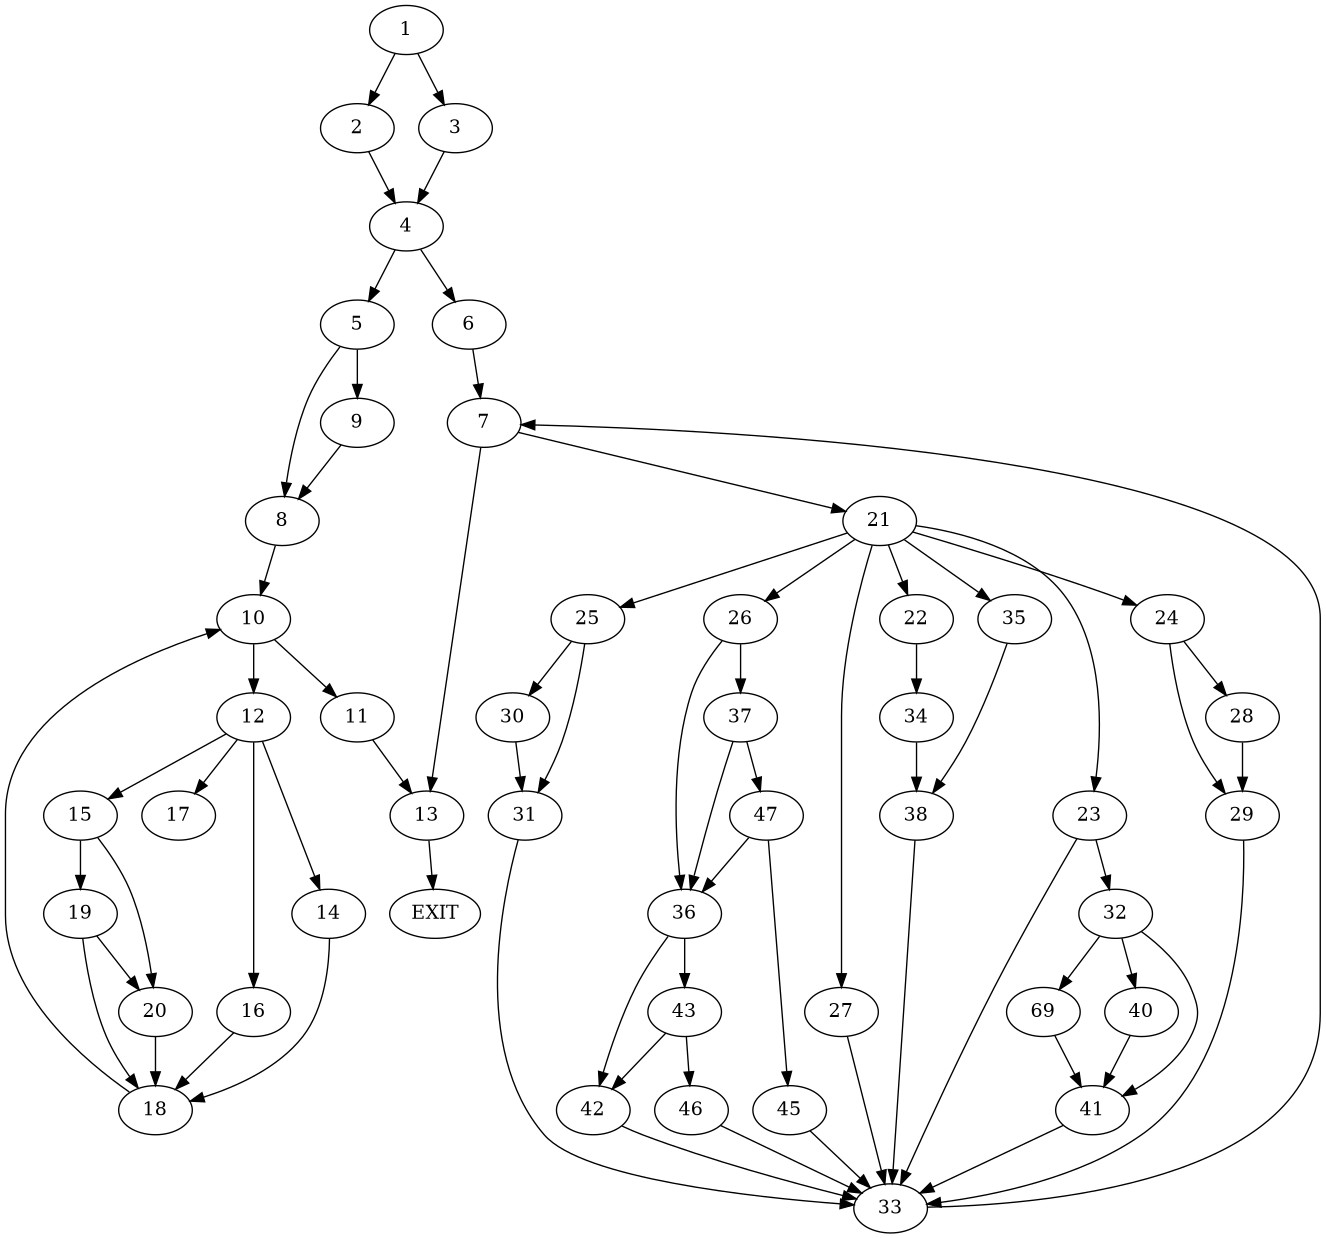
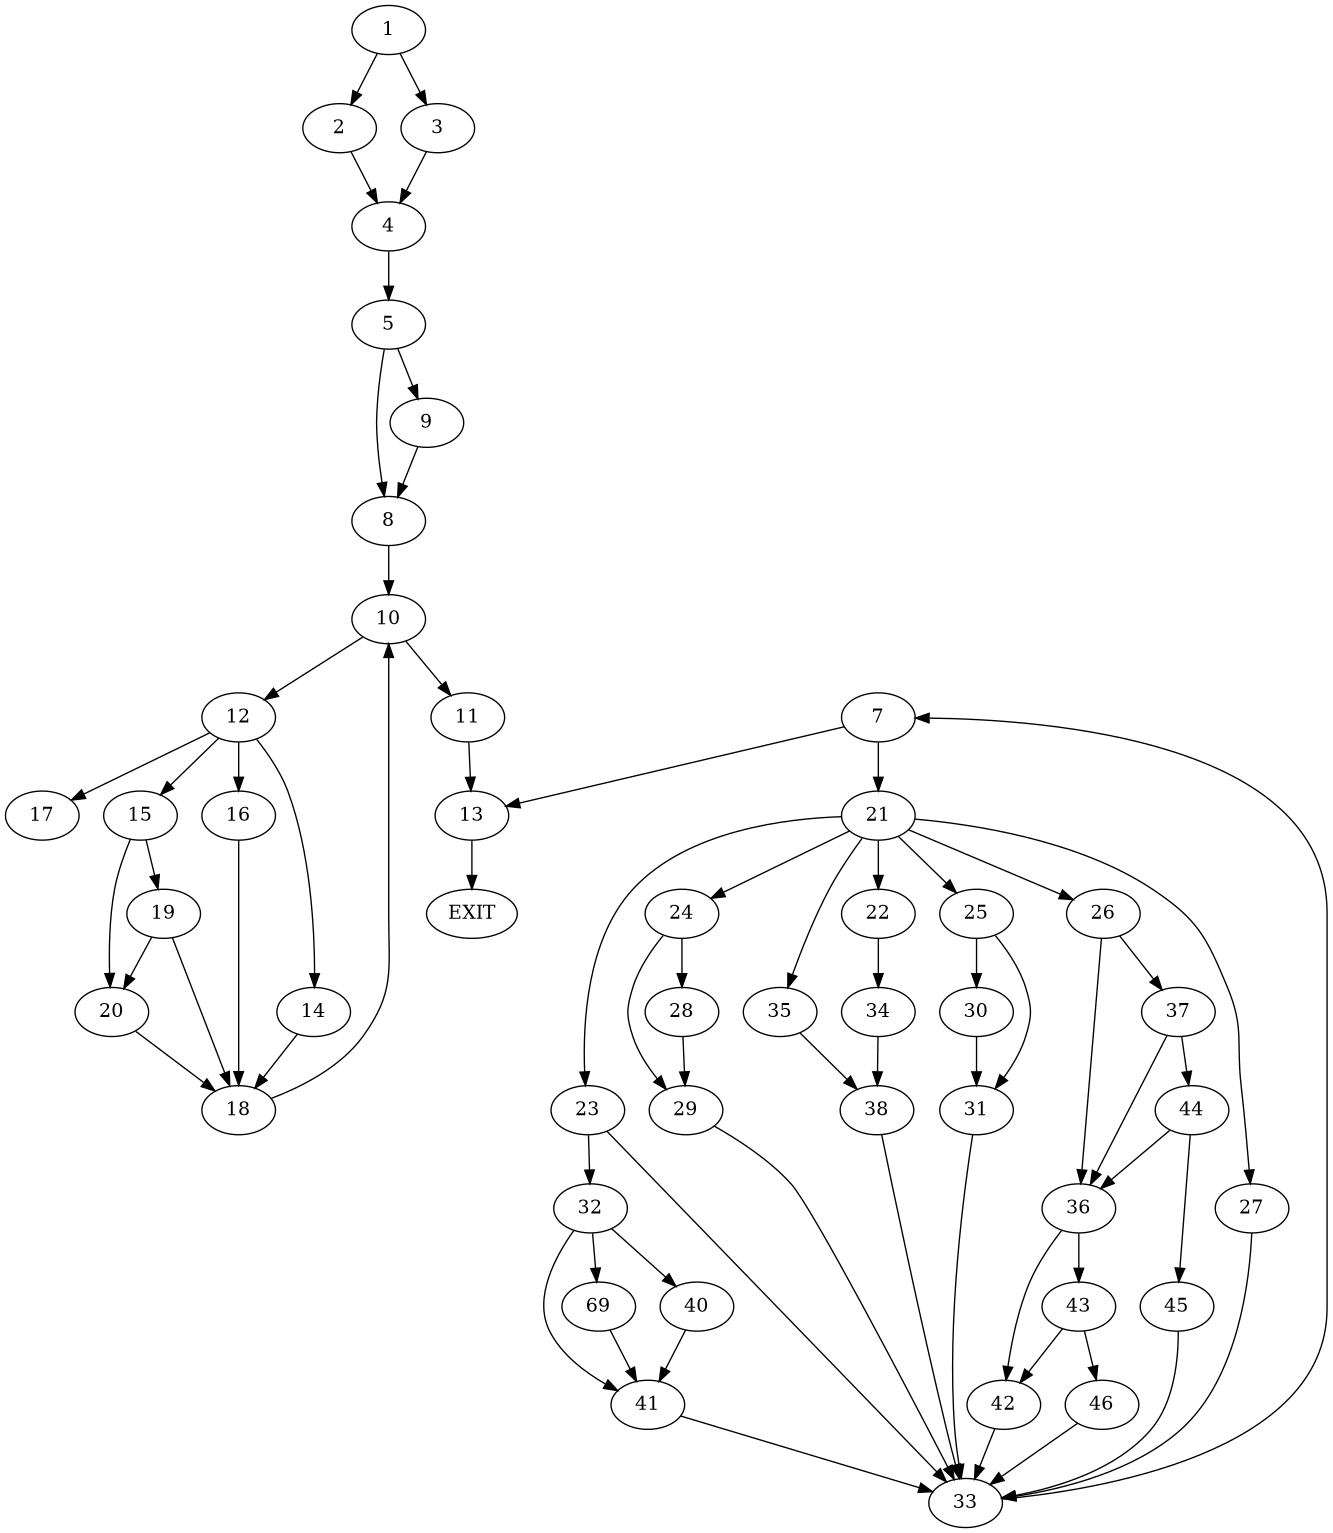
node "6": removed
node "47": label "47" -> "44"
